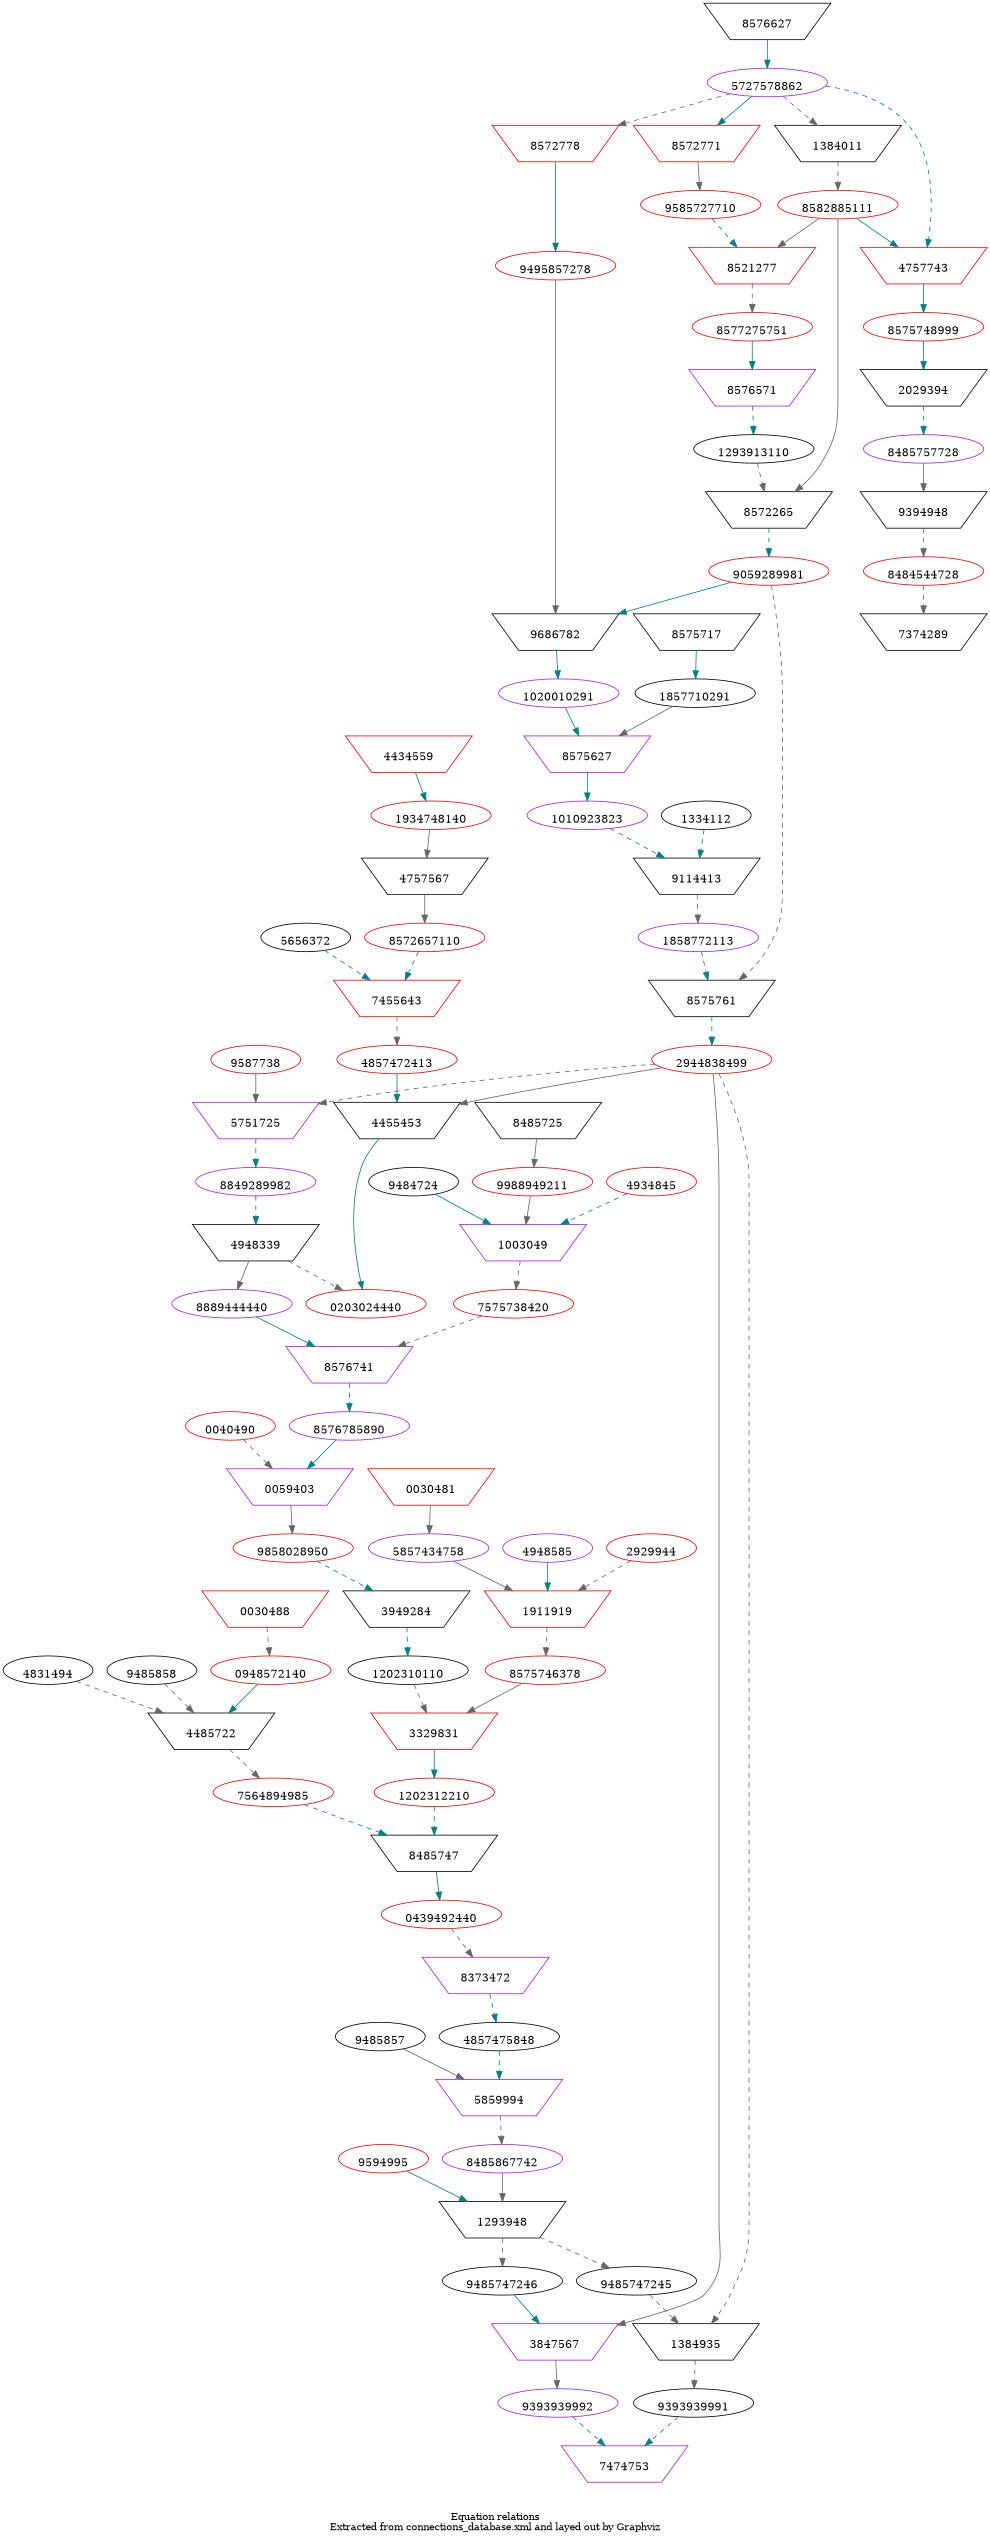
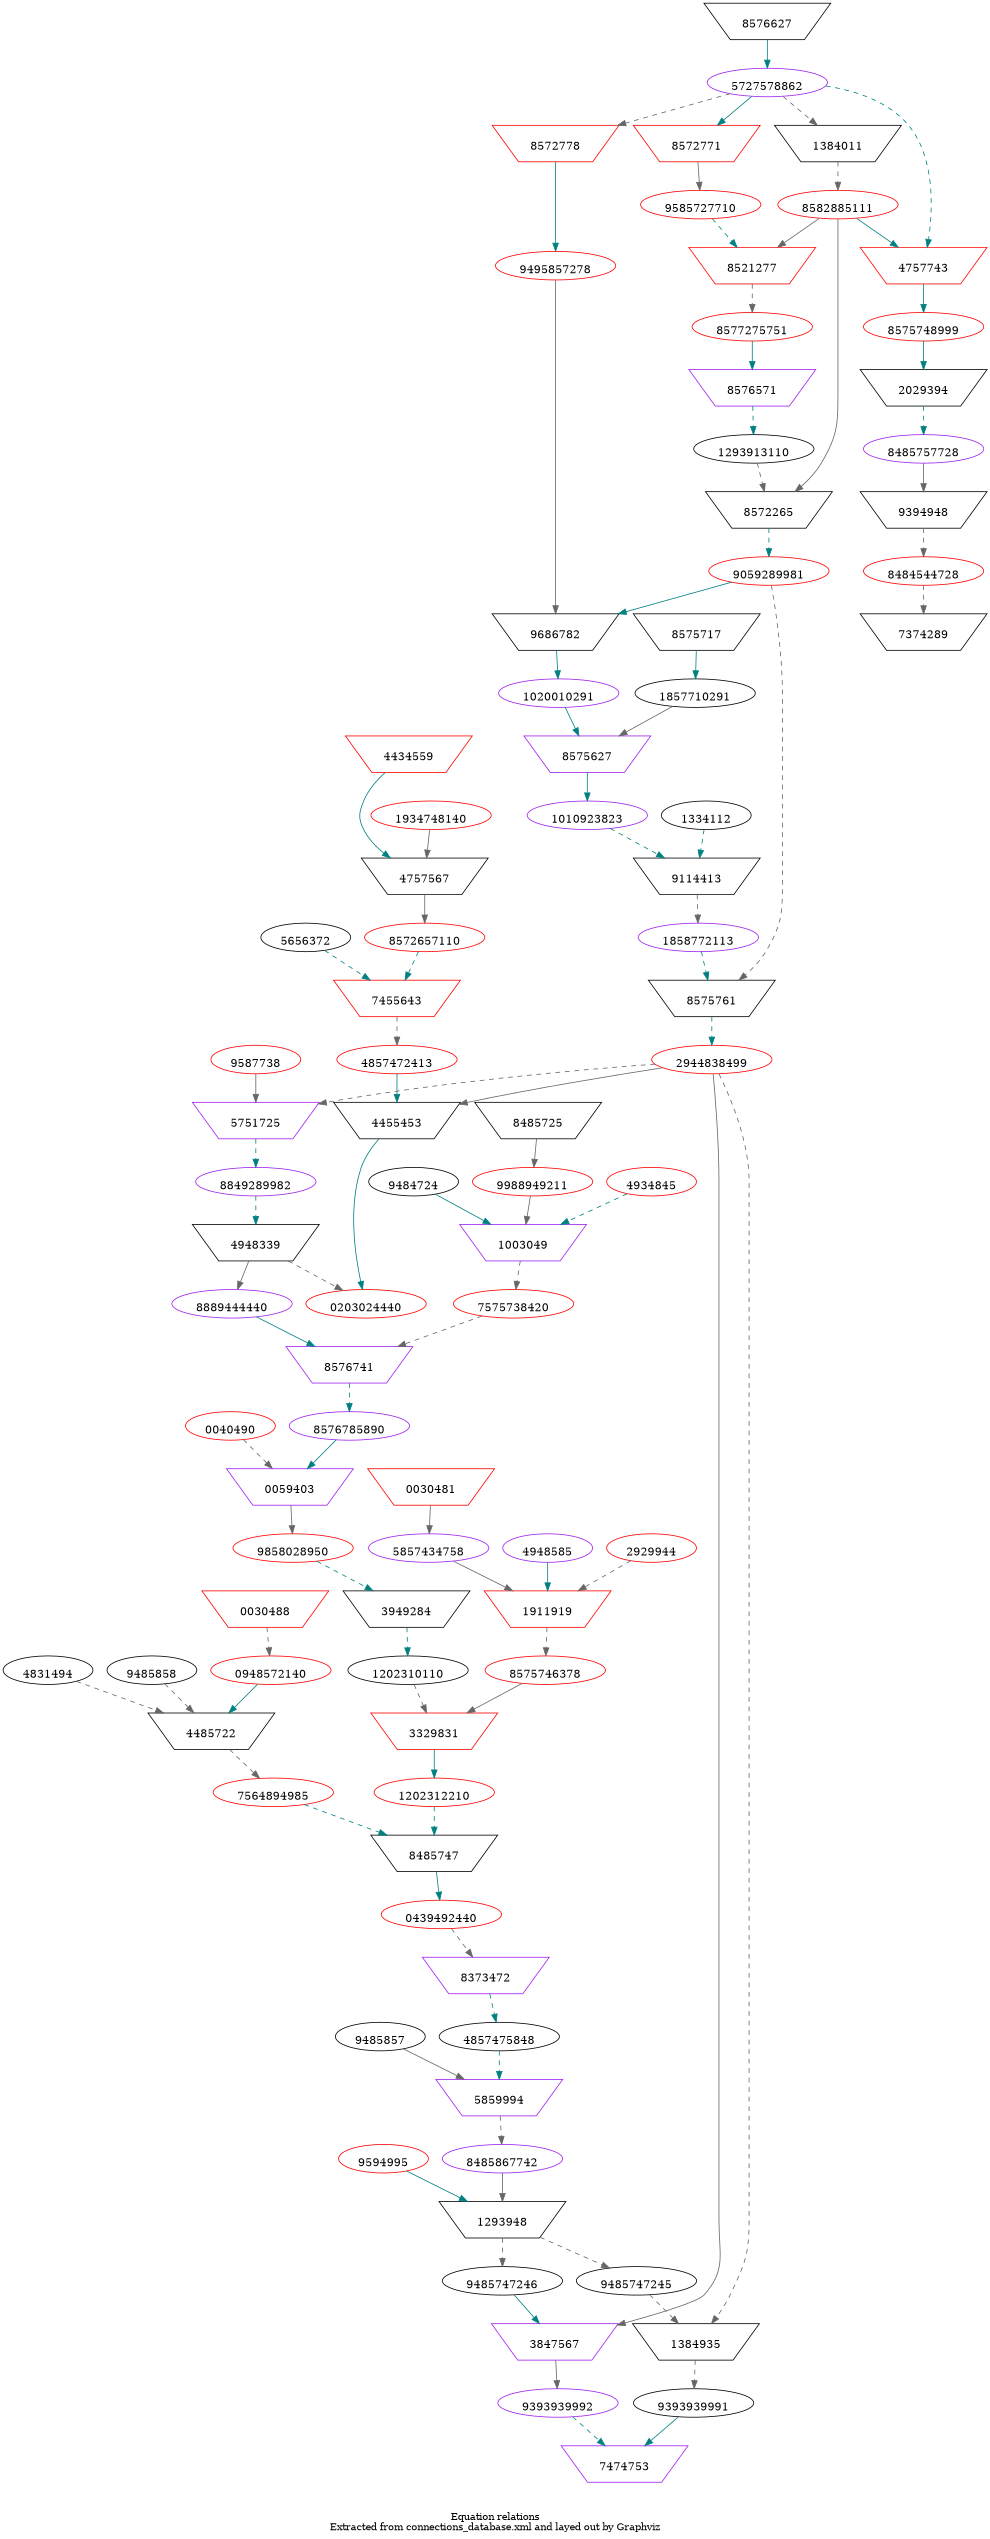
edge "4434559" -> "1934748140": now "4434559" -> "4757567"
edge "9393939991" -> "7474753": style dashed -> solid
